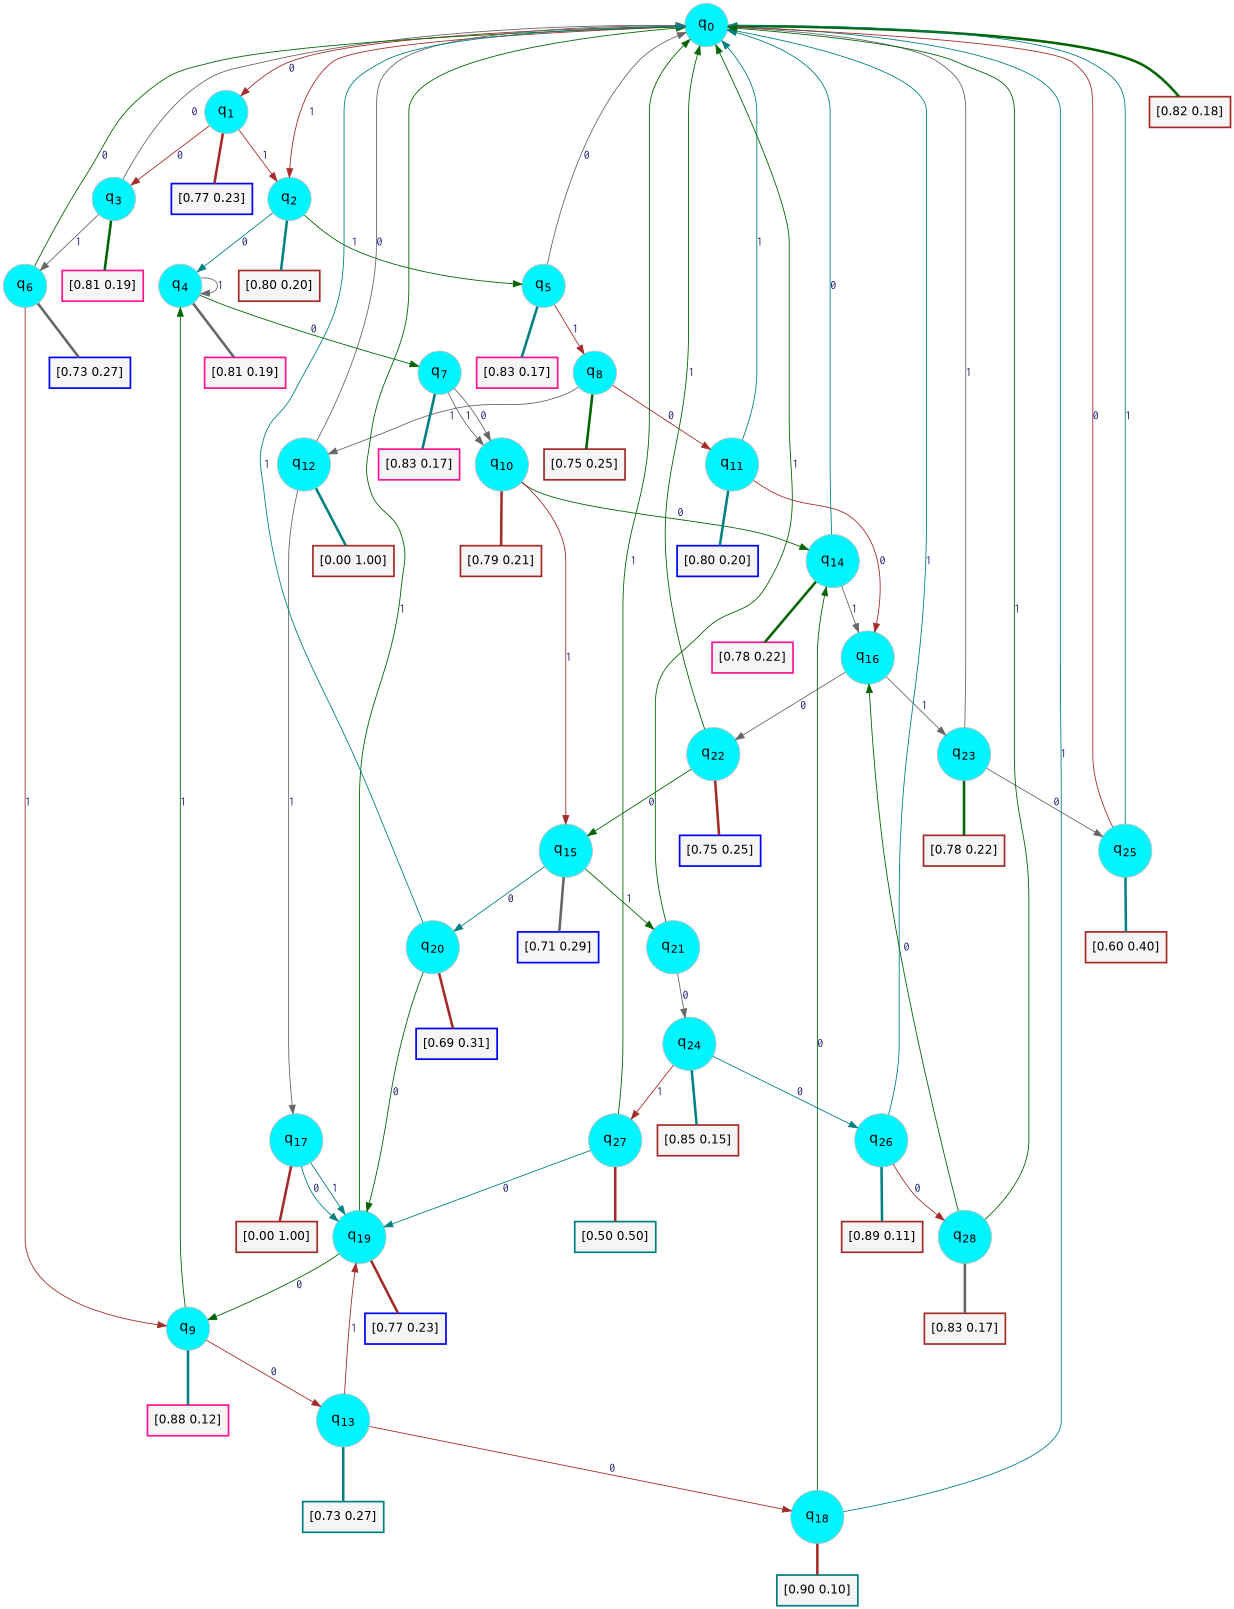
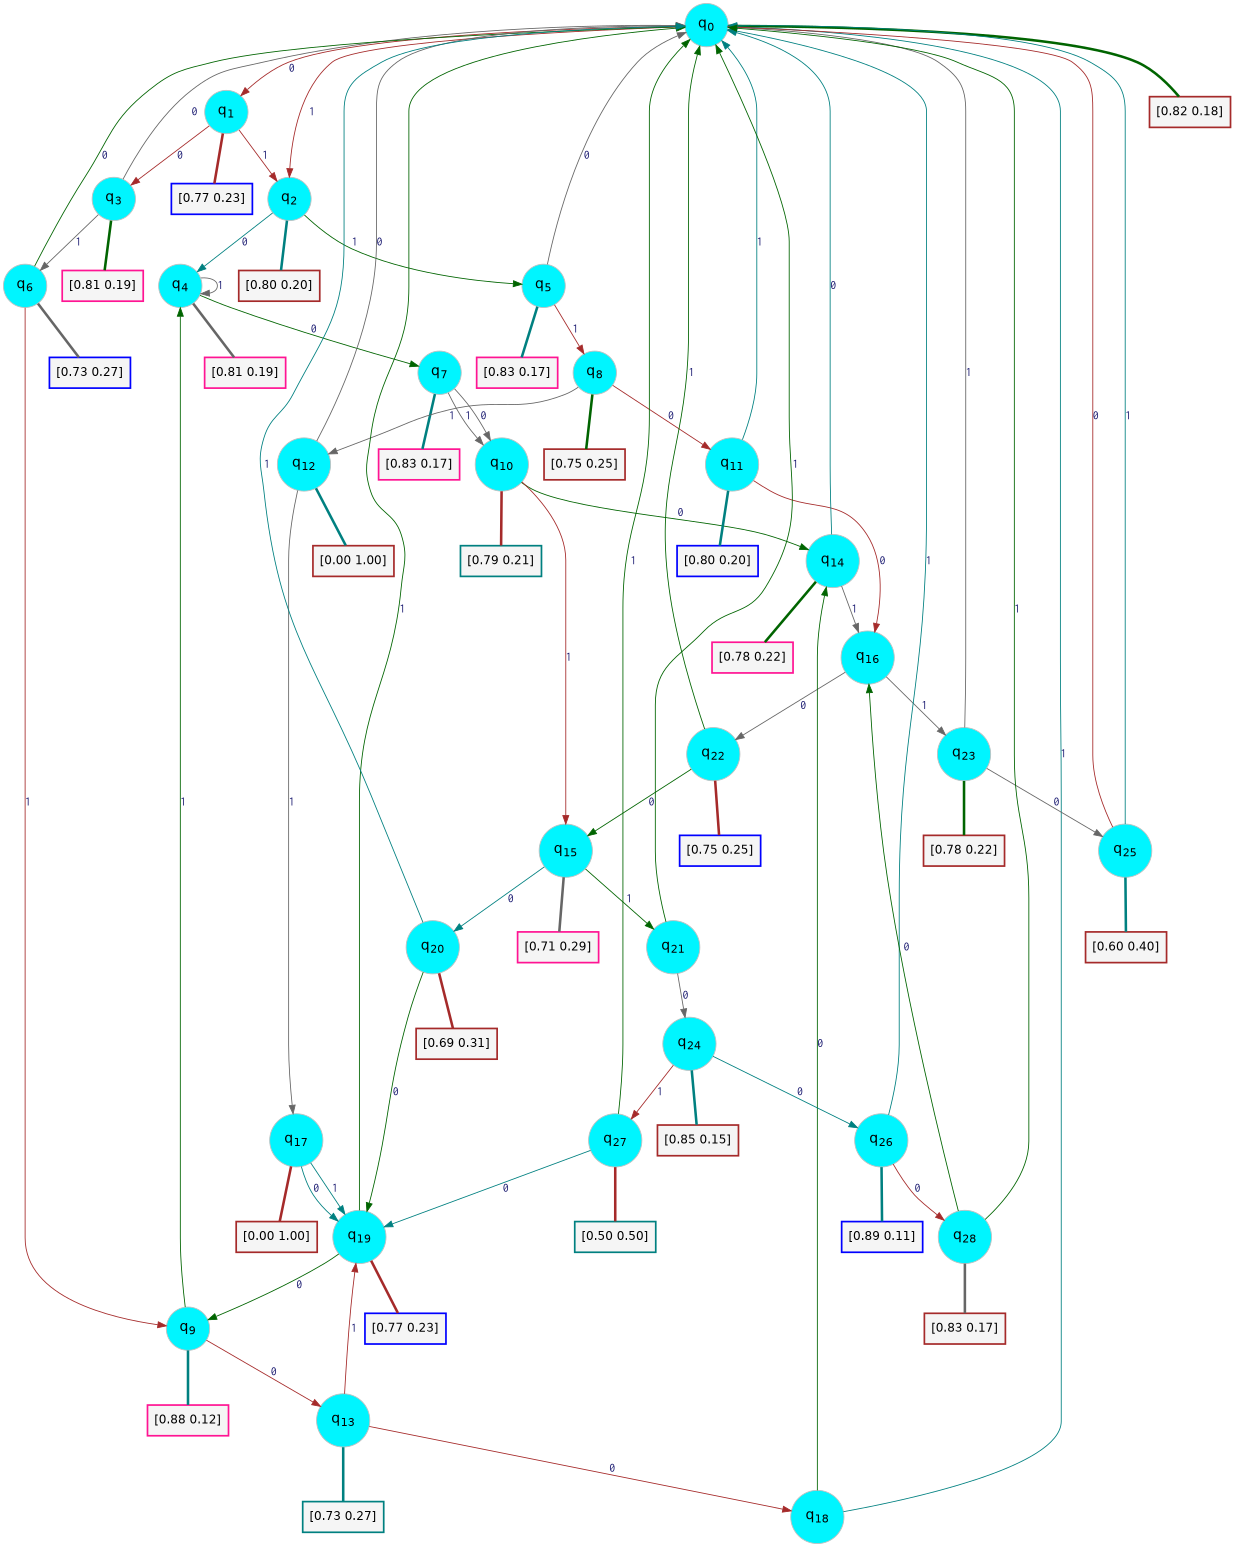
node "[0.79 0.21]": color brown -> teal
node "[0.71 0.29]": color blue -> deeppink
node "[0.69 0.31]": color blue -> brown
node "[0.89 0.11]": color brown -> blue
node "[0.90 0.10]": removed
